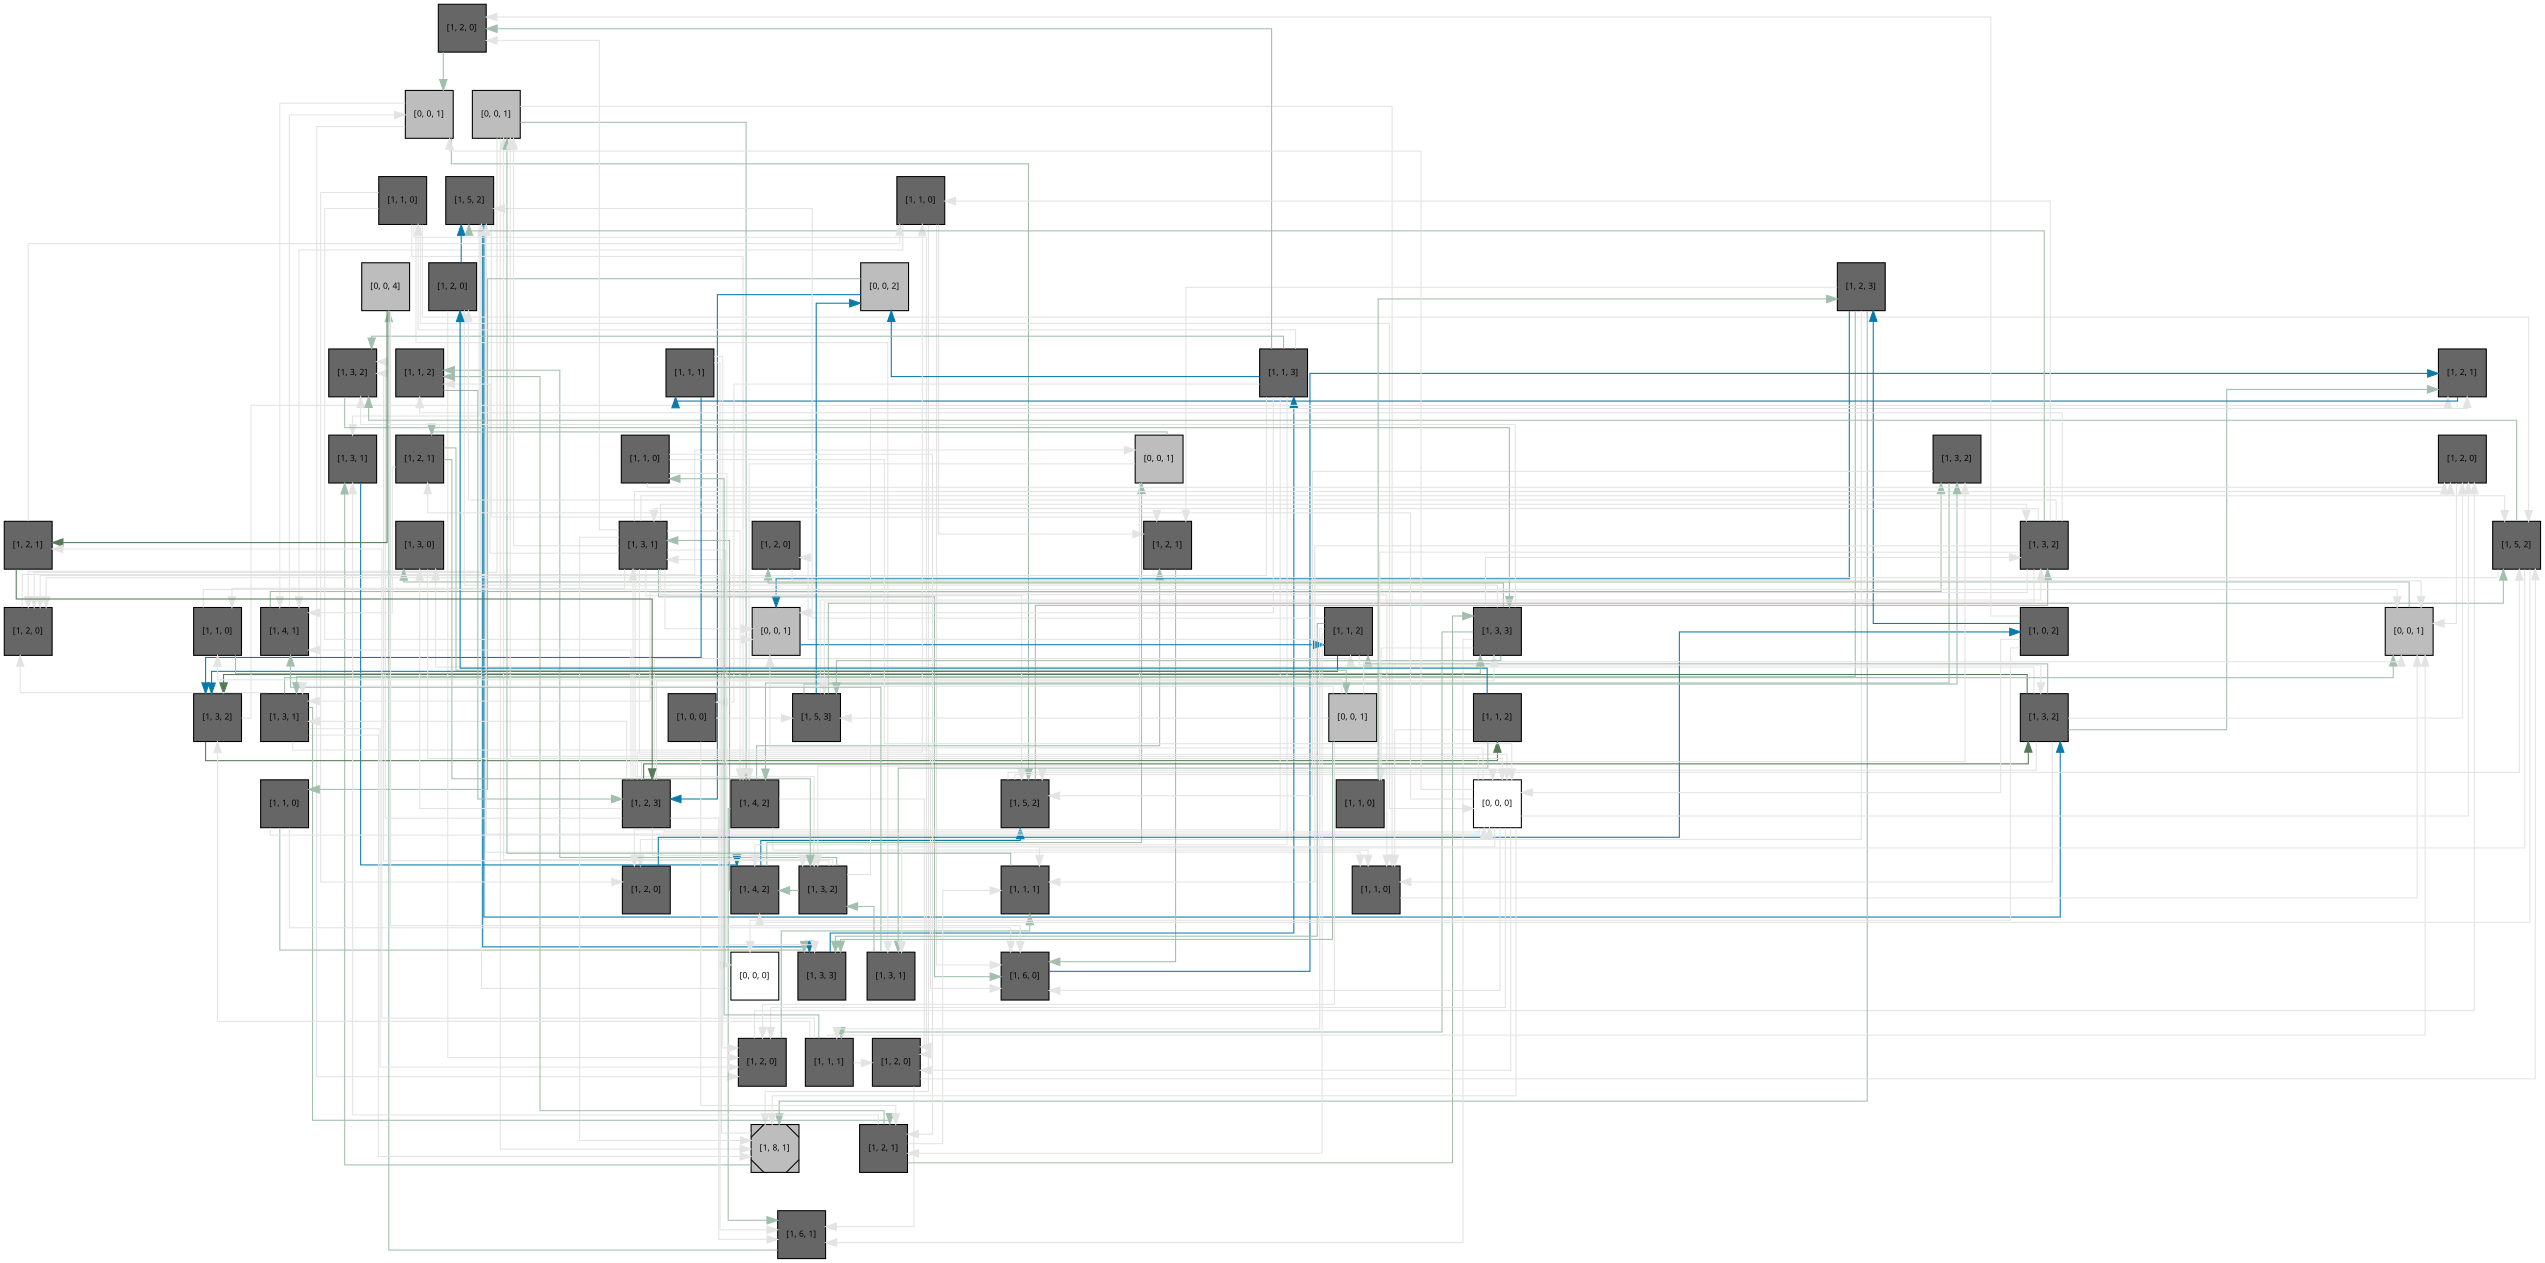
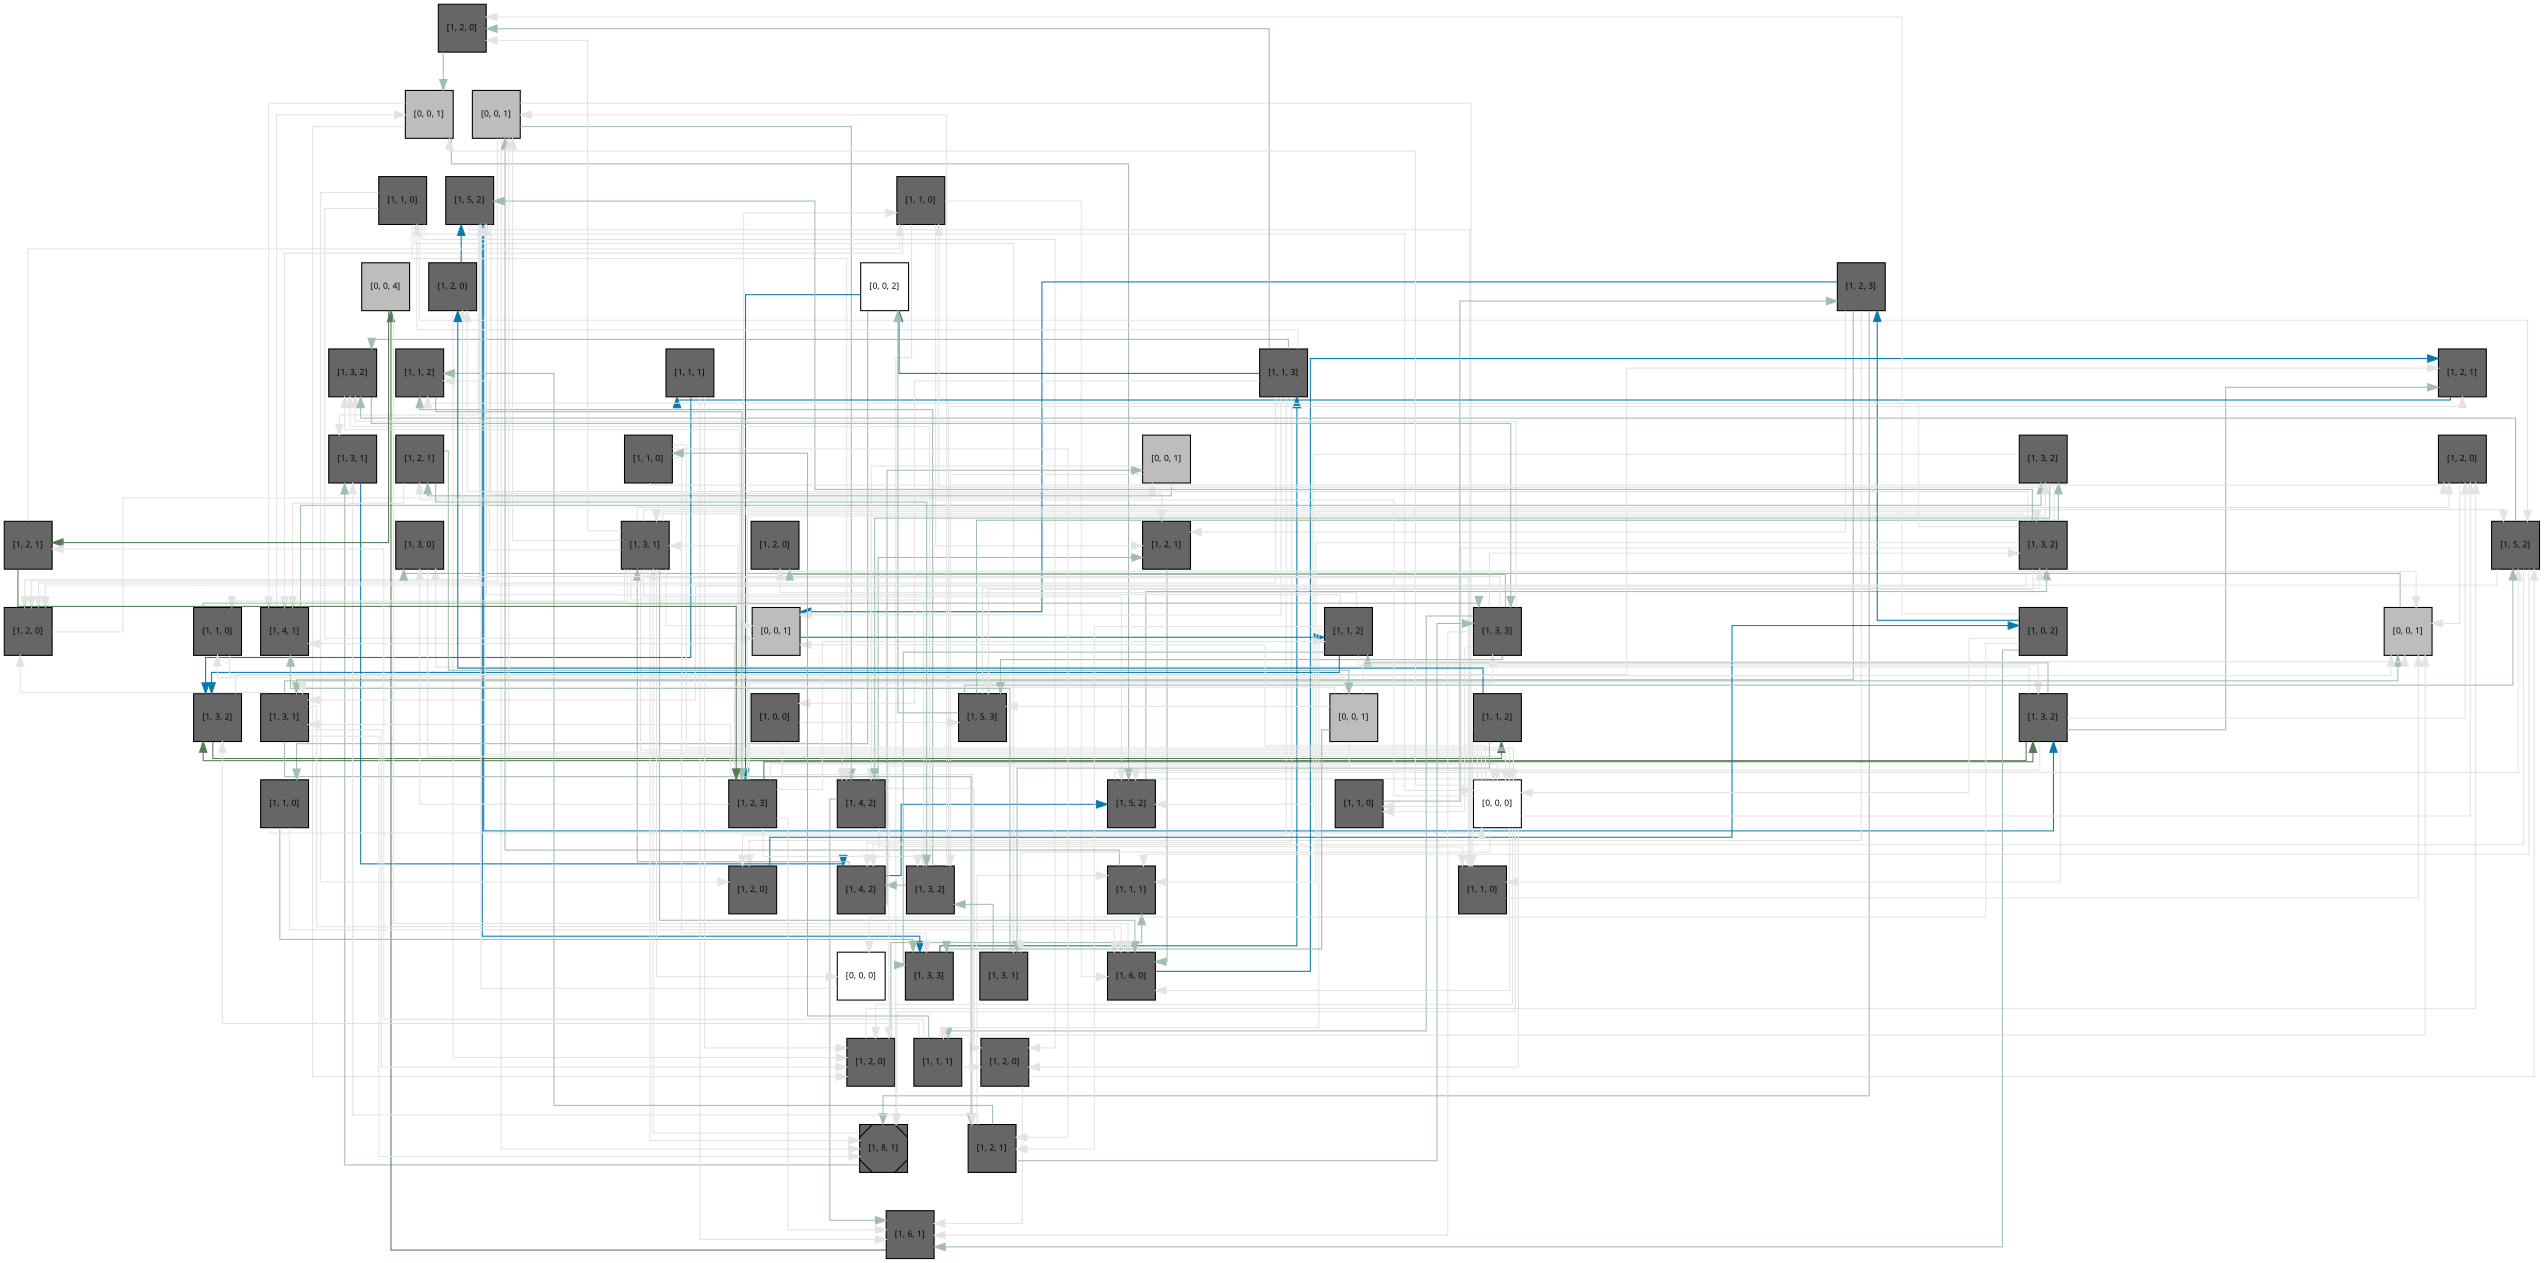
node "[0, 0, 2]": fillcolor #bdbdbd -> #ffffff
edge "[1, 5, 3]" -> "[0, 0, 2]": color #087aab -> #a1bfac
edge "[1, 6, 1]" -> "[0, 0, 4]": color #a1bfac -> #567b57
node "[1, 8, 1]": fillcolor #bdbdbd -> #666666
edge "[1, 0, 2]" -> "[1, 6, 1]": added
